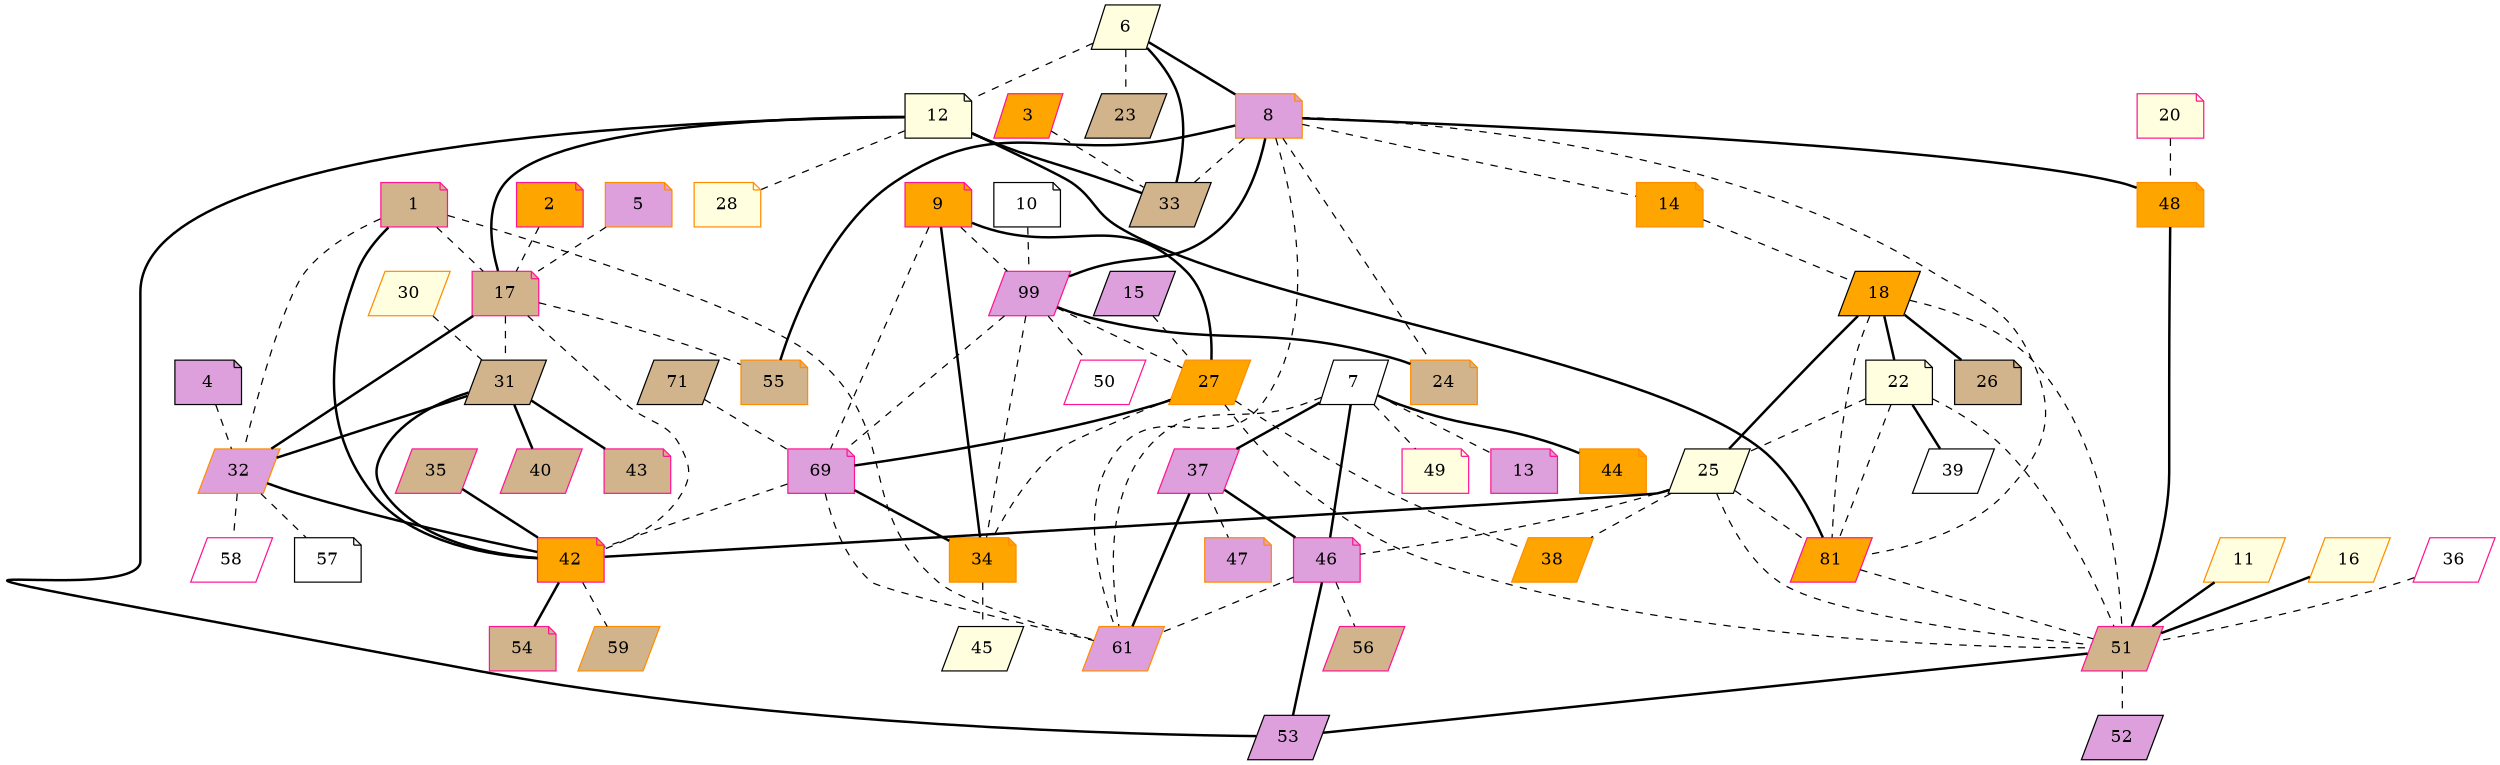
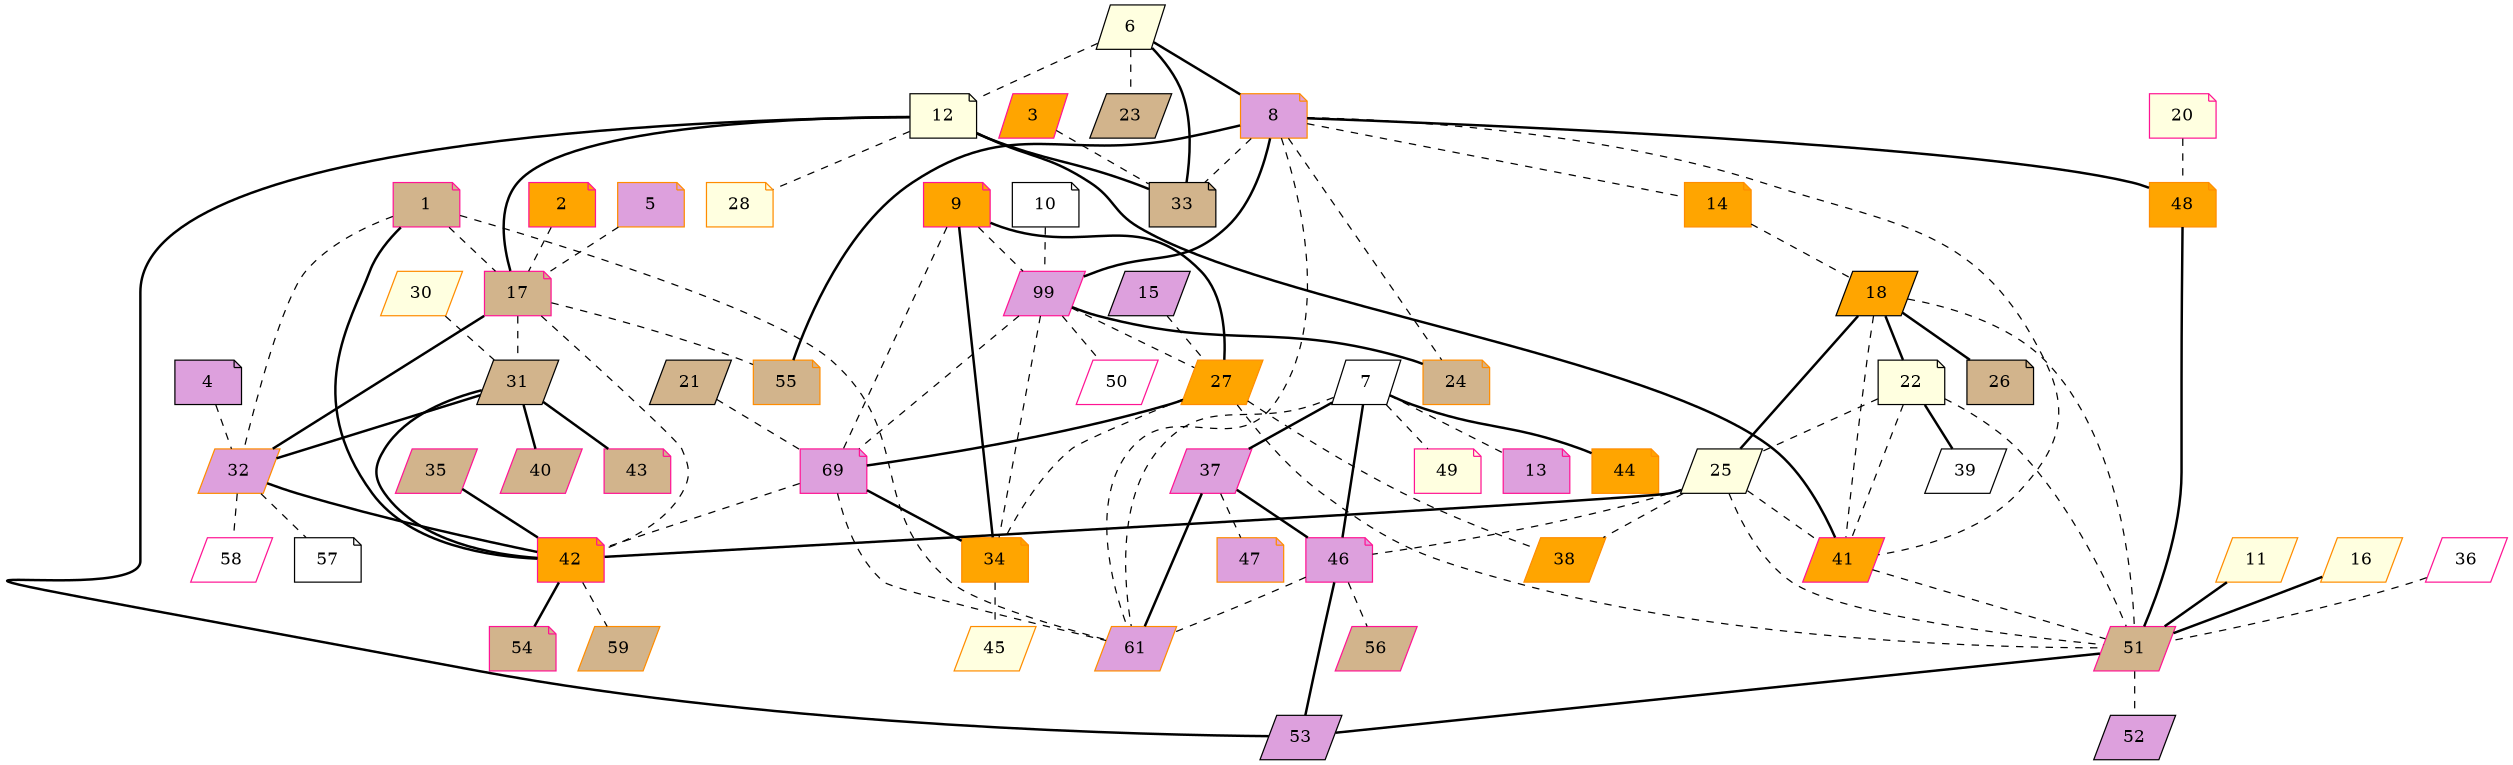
node "33": shape parallelogram -> note
node "71": label "71" -> "21"
node "81": label "81" -> "41"
node "45": color black -> darkorange
